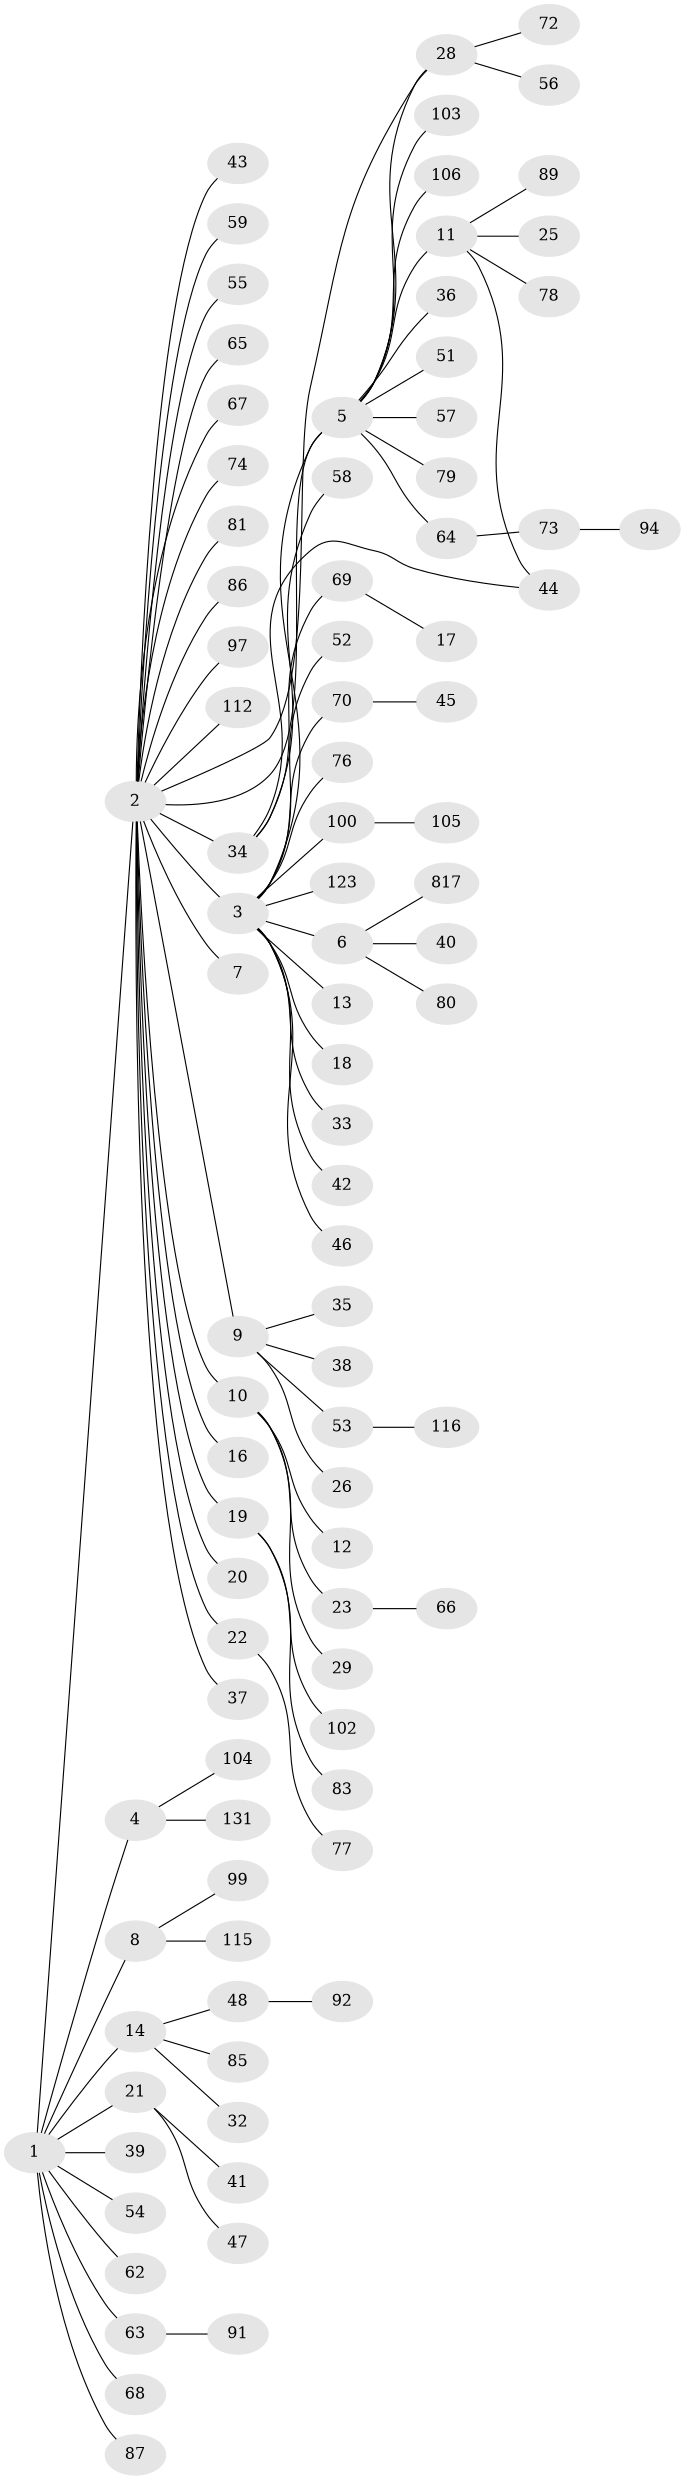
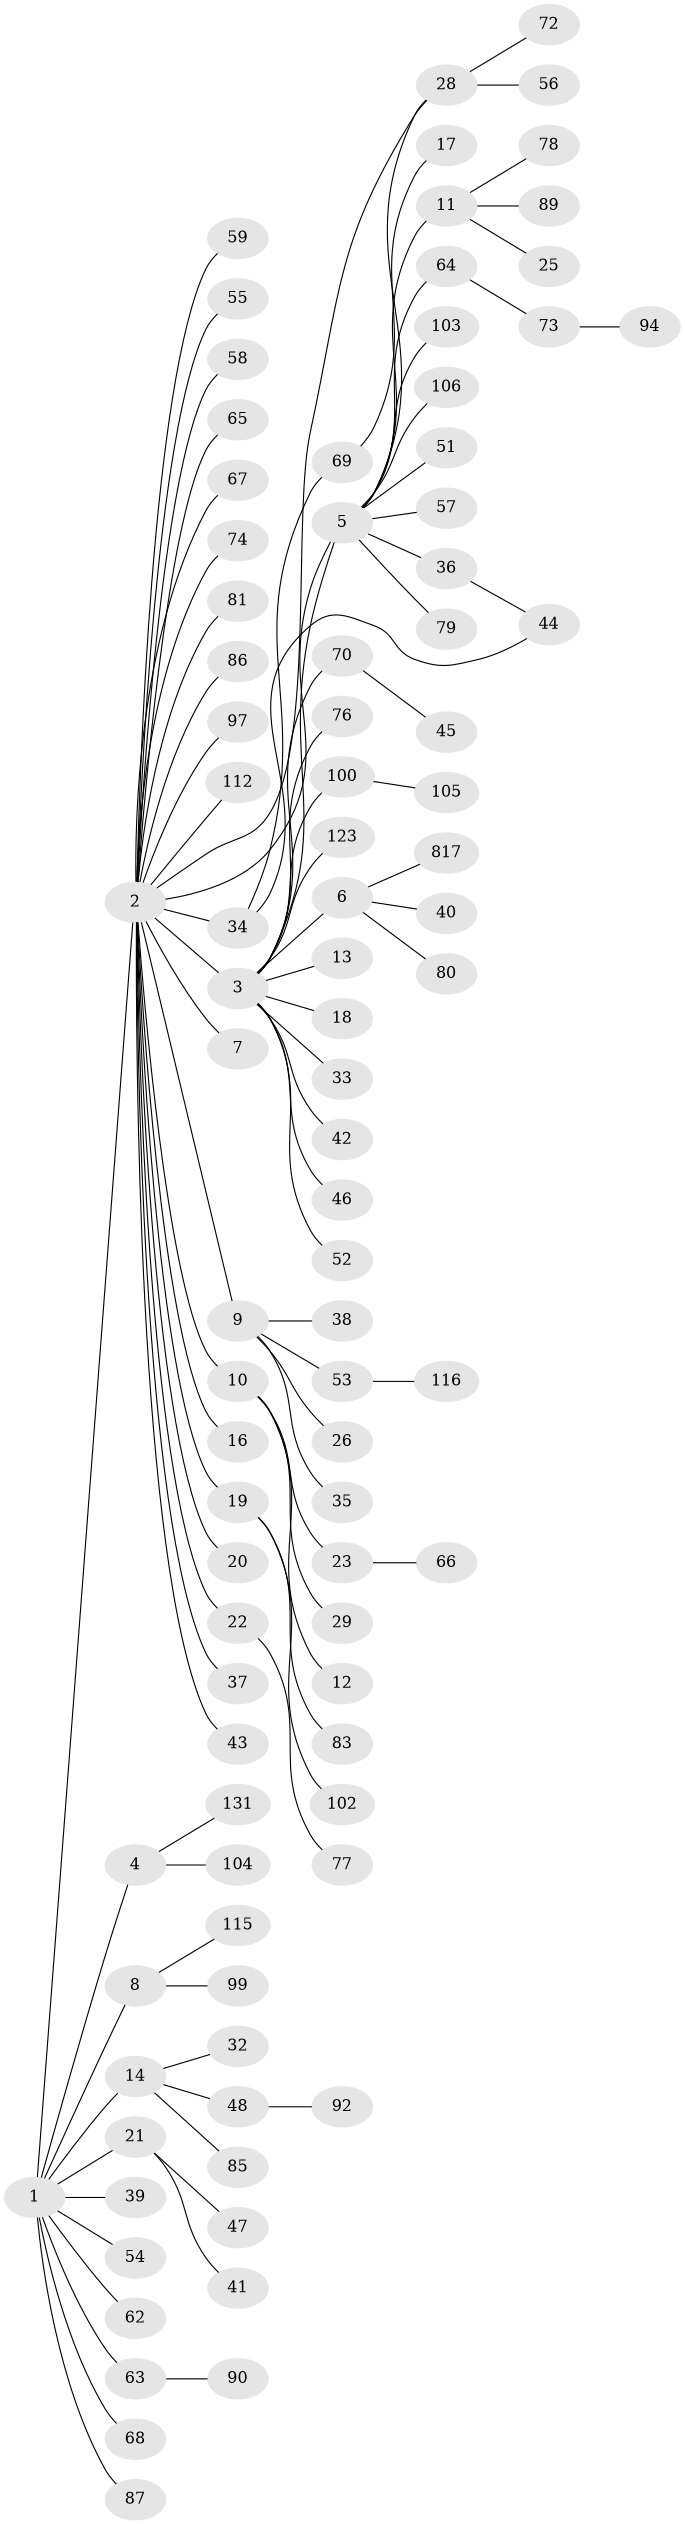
edge "11" -- "44": now "36" -- "44"
edge "58" -- "34": now "58" -- "2"
node "91": label "91" -> "90"
